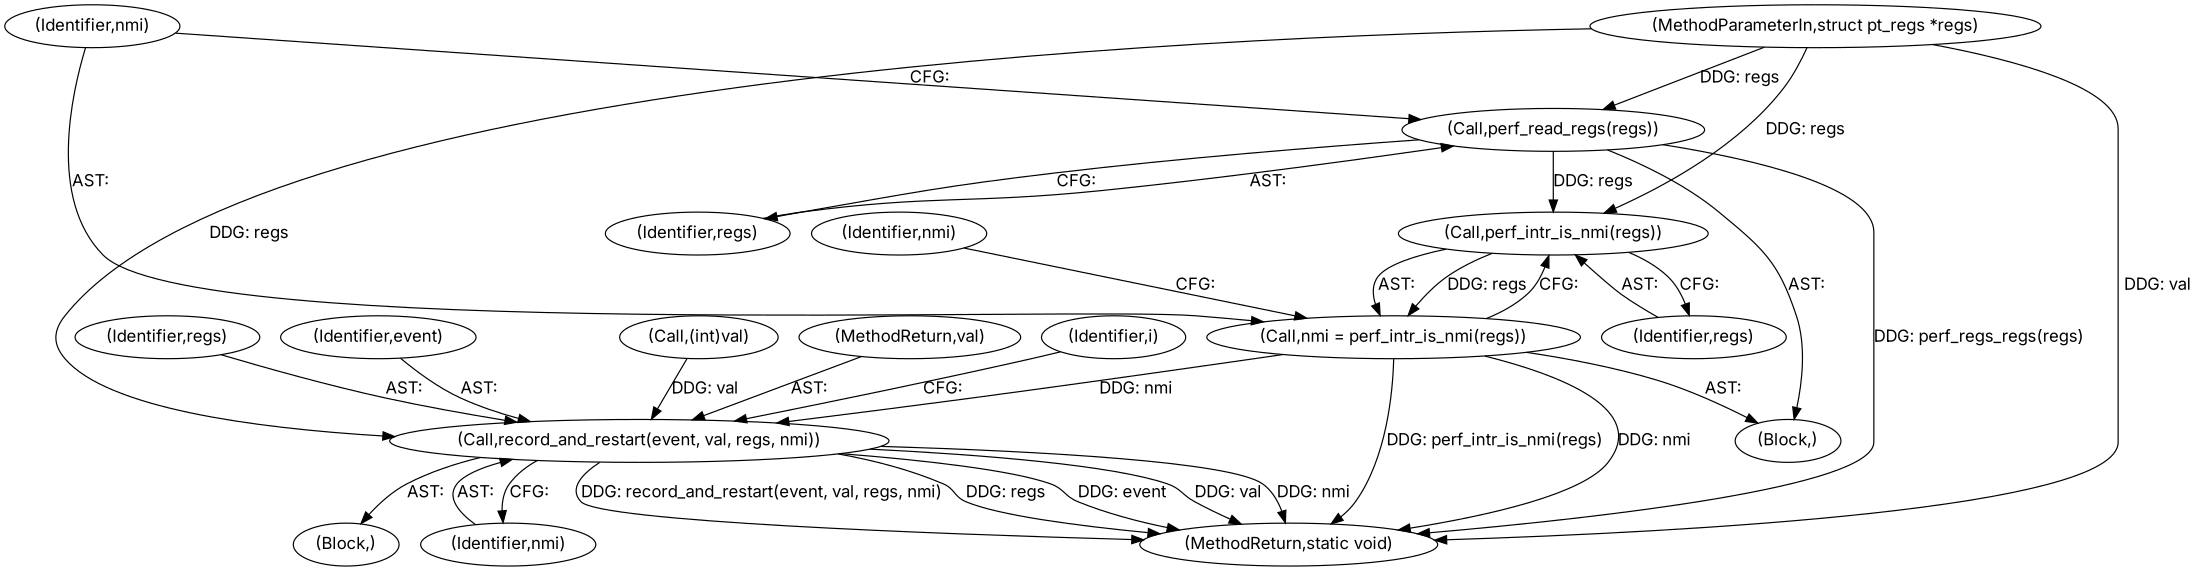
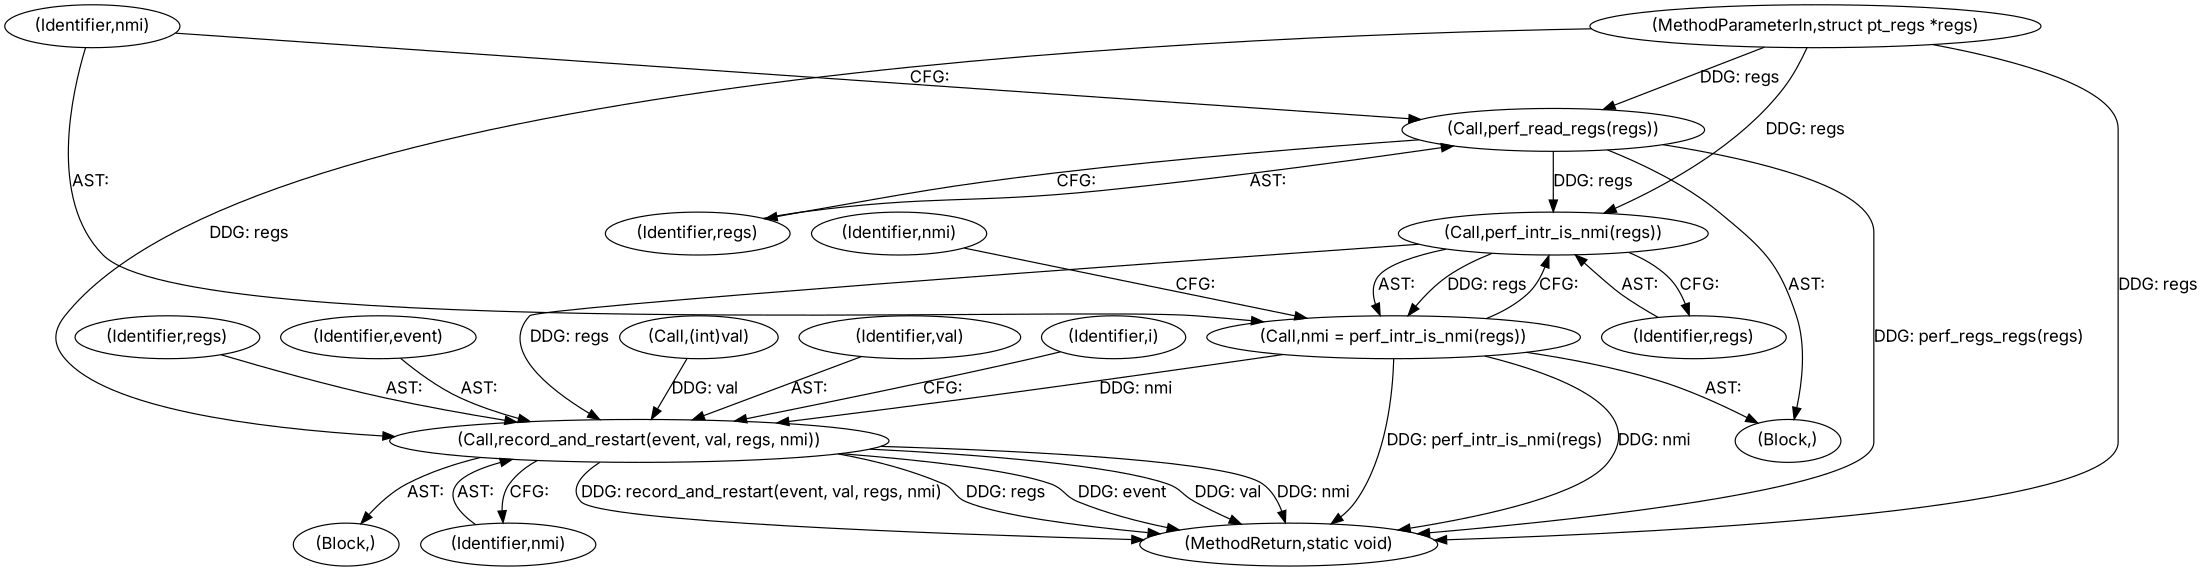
edge "(Call,perf_intr_is_nmi(regs))" -> "(Call,record_and_restart(event, val, regs, nmi))": added, label "DDG: regs"
edge "(MethodParameterIn,struct pt_regs *regs)" -> "(MethodReturn,static void)": label "DDG: val" -> "DDG: regs"
node "(MethodReturn,val)": label "(MethodReturn,val)" -> "(Identifier,val)"
